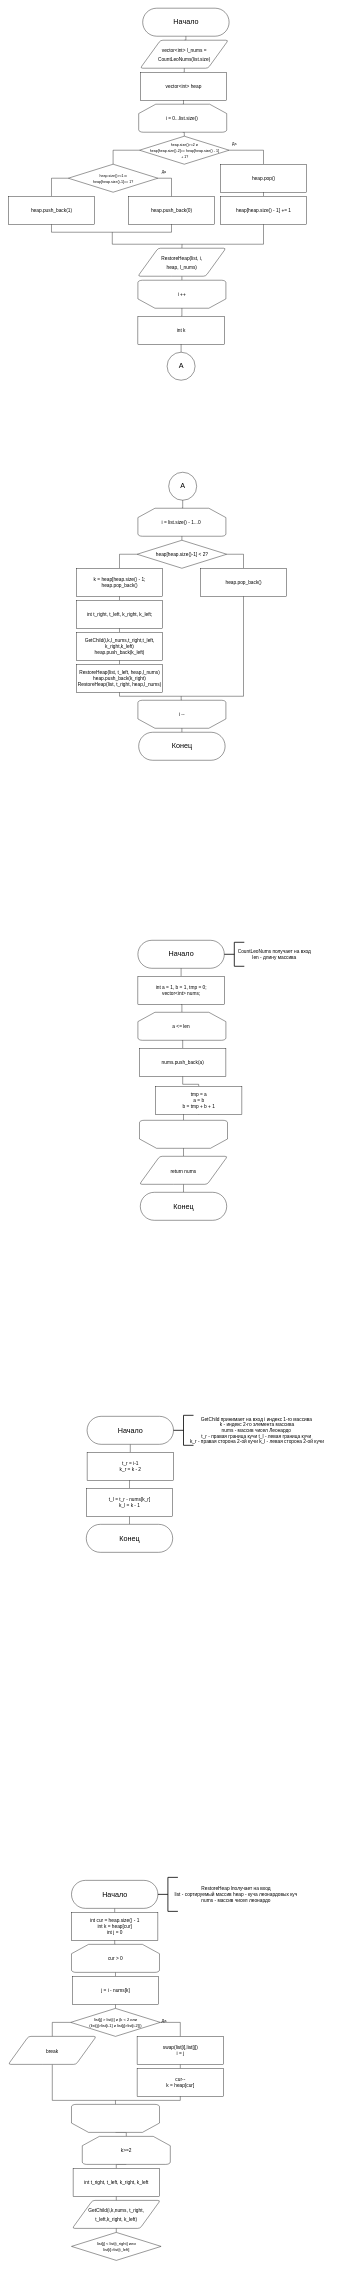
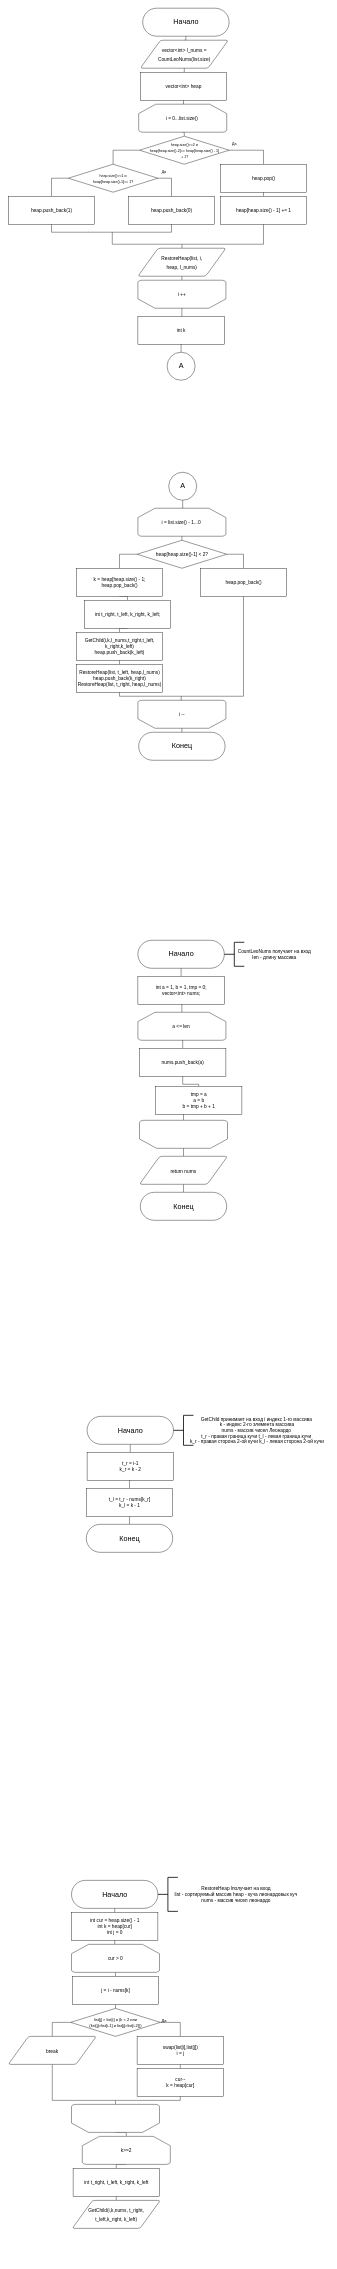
node "int t_right, t_left, k_right, k_left;": moved (119, 614) -> (127, 614)
edge "GetChild(i,k,nums, t_right, t_left,k_right, k_left)" -- "list[j] < list[t_right] или list[i]>list[t_left]": removed
node "list[j] < list[t_right] или list[i]>list[t_left]": removed
